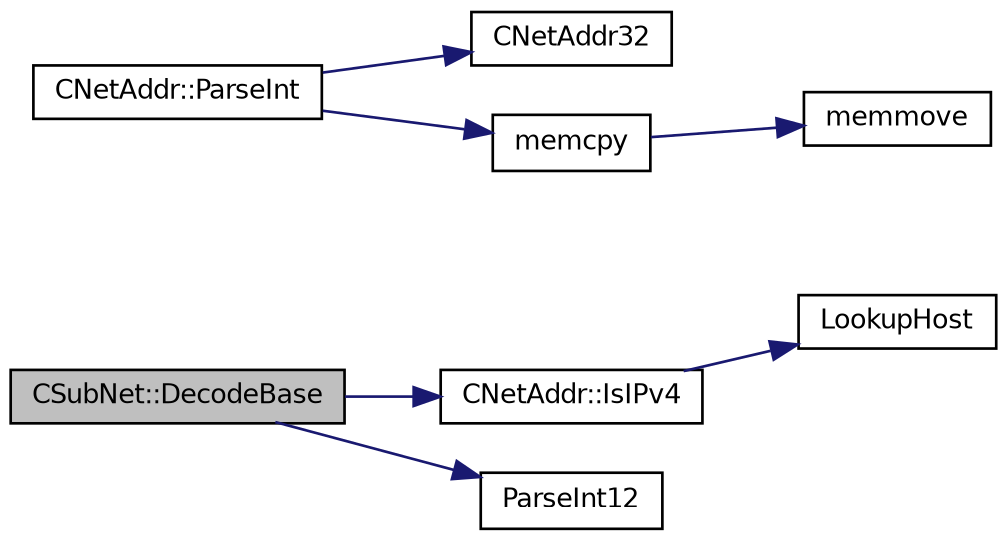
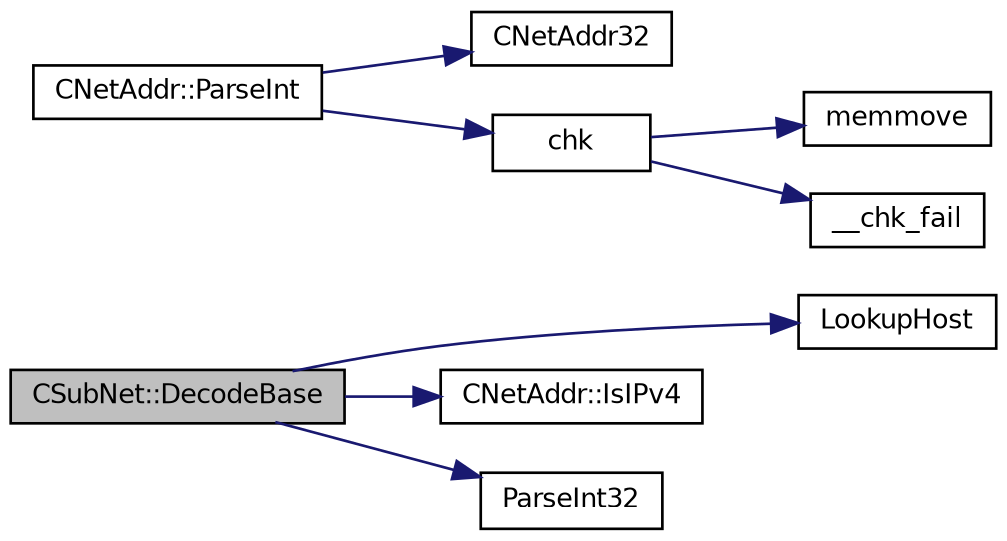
node "memcpy": label "memcpy" -> "chk"
node "__chk_fail": added
edge "CNetAddr::IsIPv4" -> "LookupHost": now "CSubNet::DecodeBase" -> "LookupHost"
node "ParseInt12": label "ParseInt12" -> "ParseInt32"
